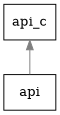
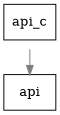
edge "api" -> "api_c": reversed
